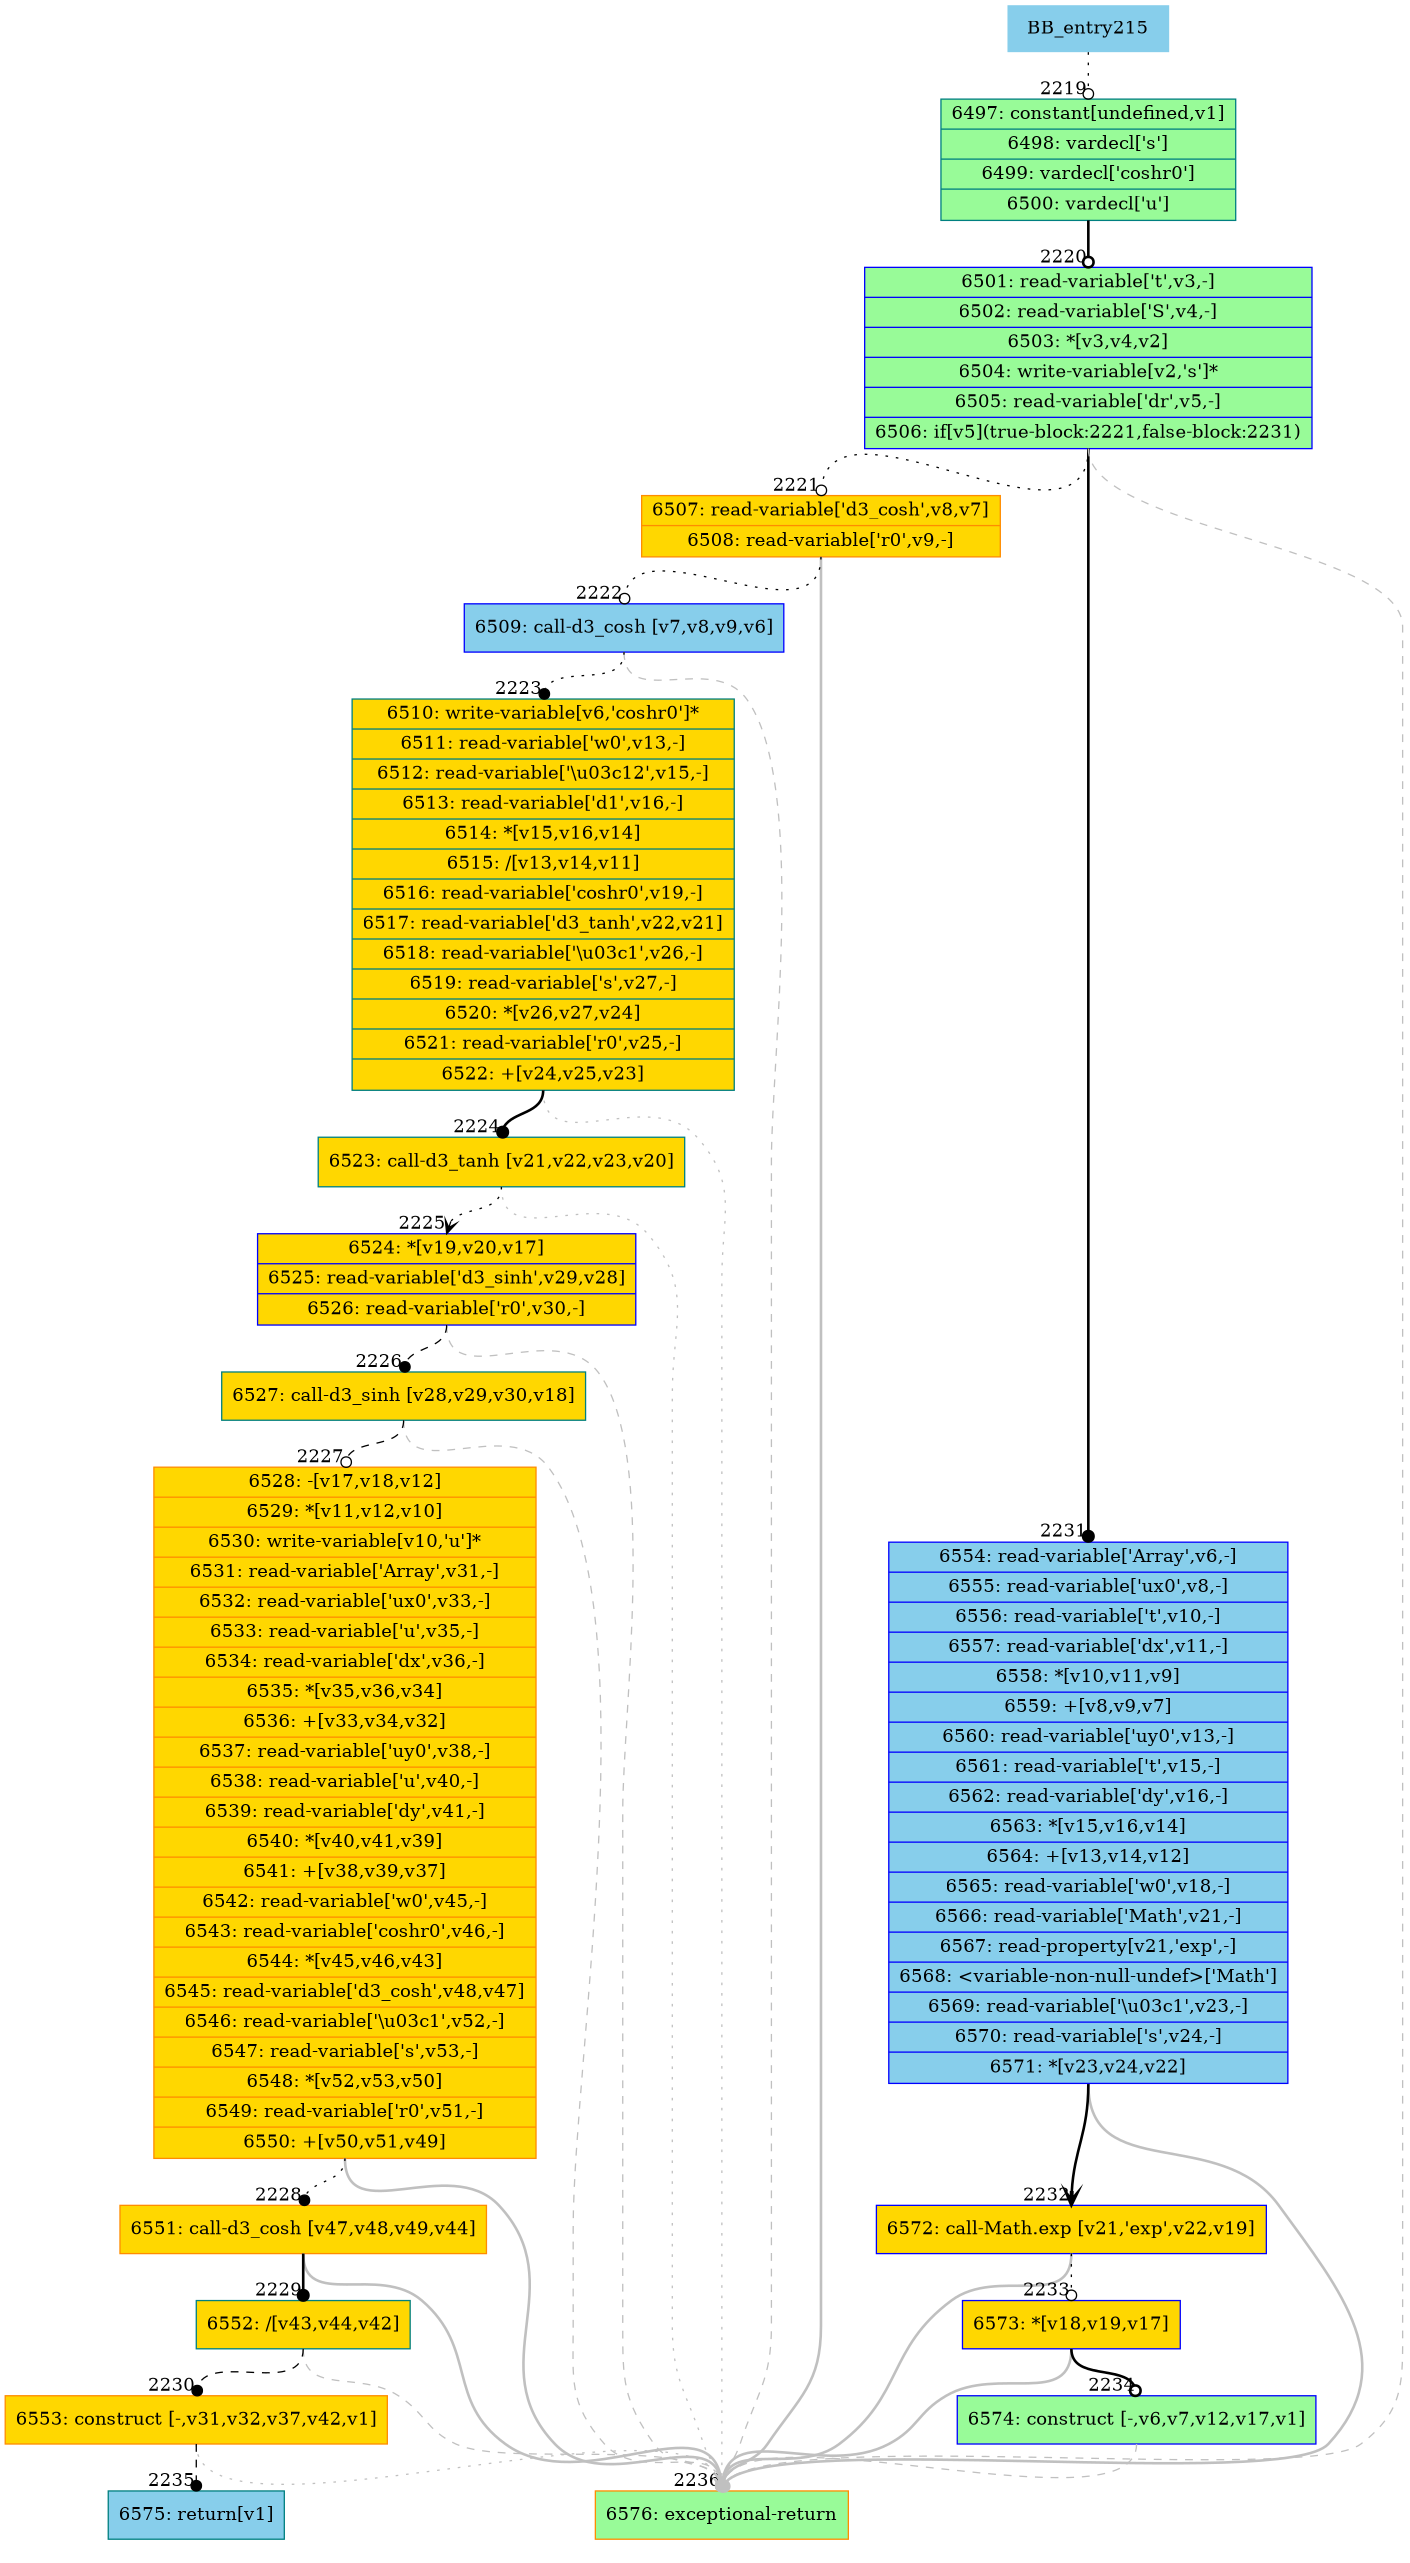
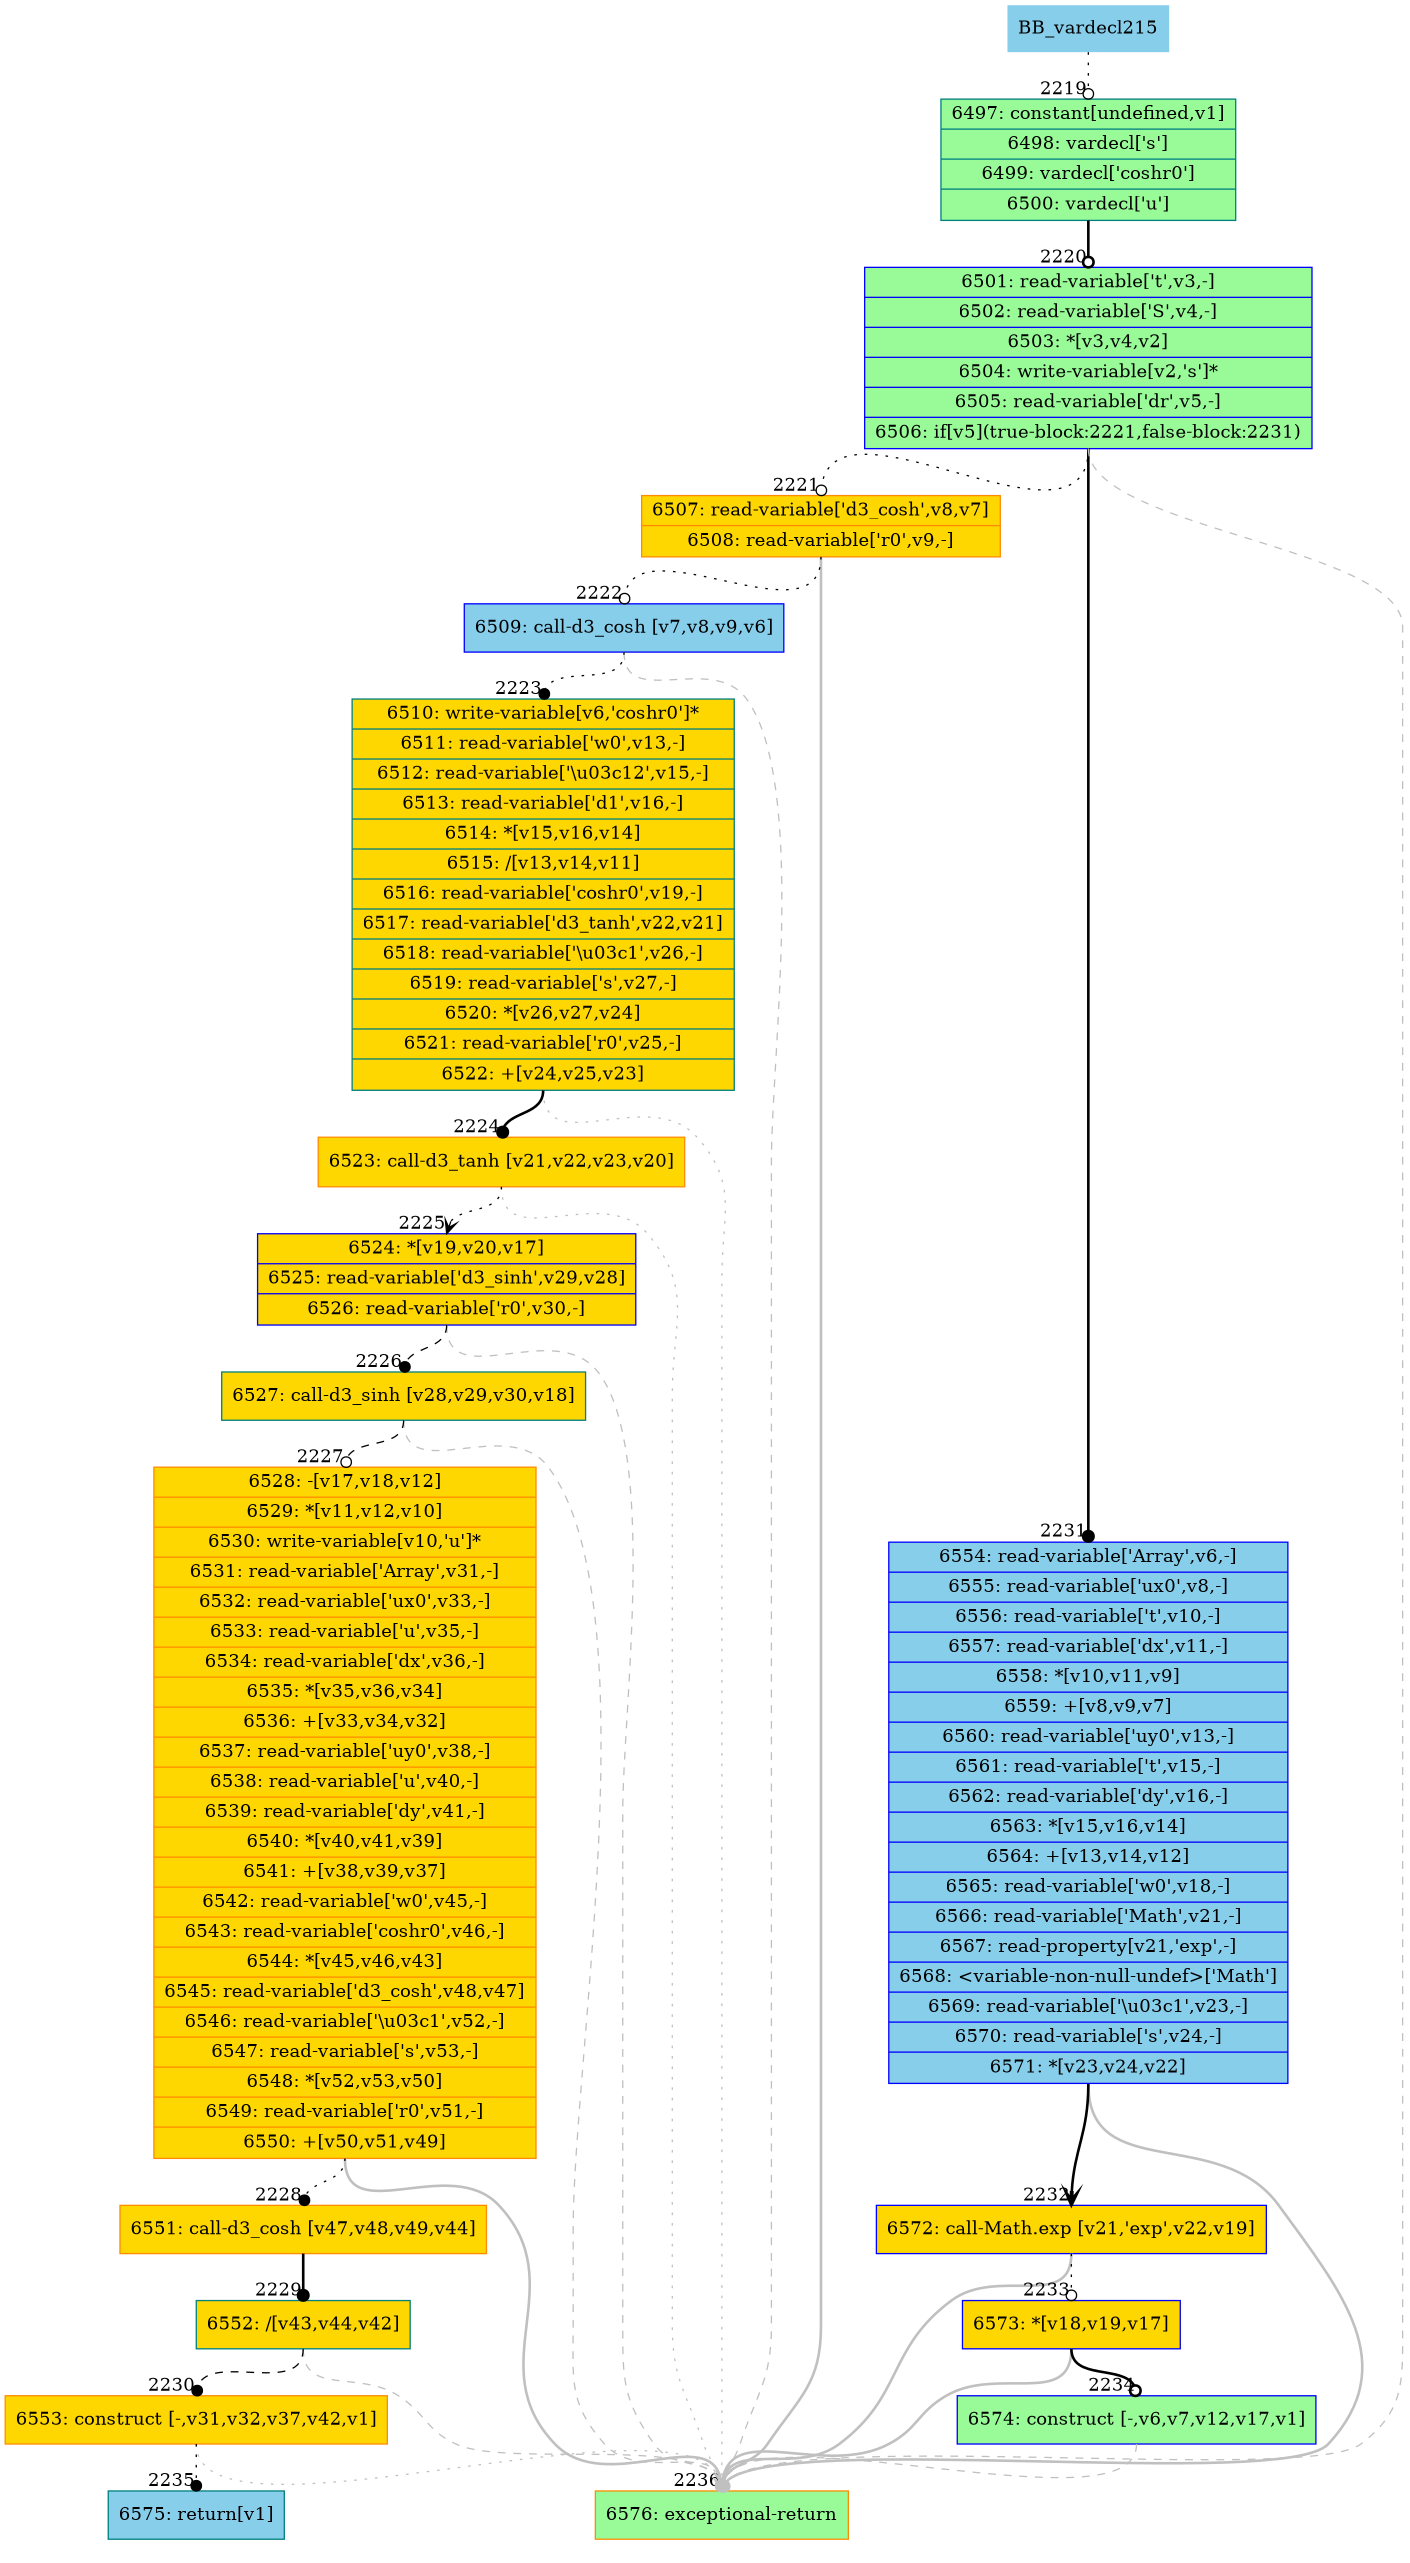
node "BB_entry215": label "BB_entry215" -> "BB_vardecl215"
node "6523: call-d3_tanh [v21,v22,v23,v20]": color teal -> darkorange
edge "6551: call-d3_cosh [v47,v48,v49,v44]" -> "6576: exceptional-return": removed
edge "6553: construct [-,v31,v32,v37,v42,v1]" -> "6575: return[v1]": style dashed -> dotted
